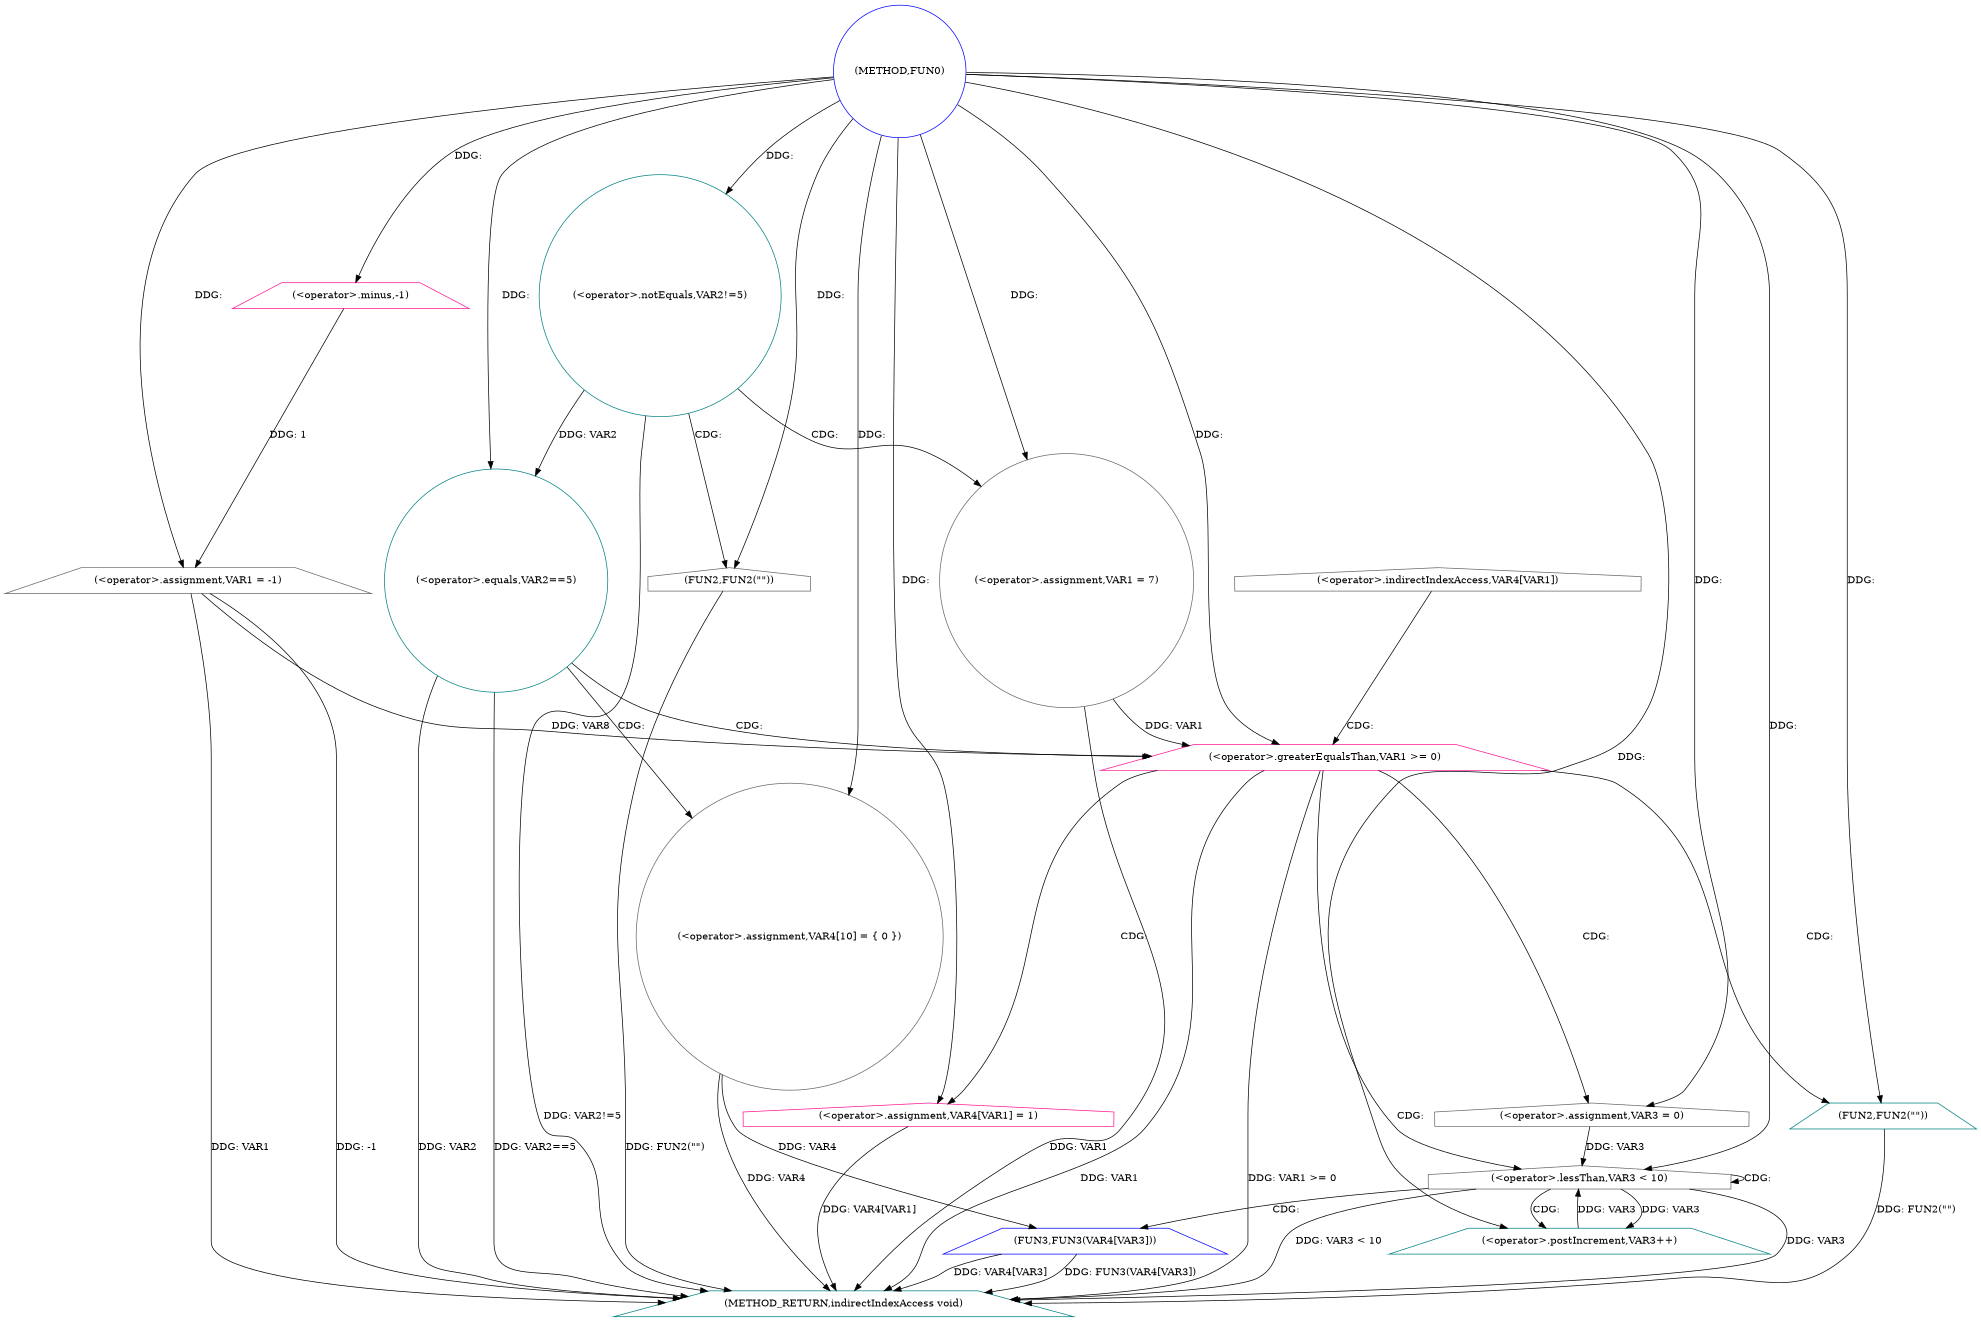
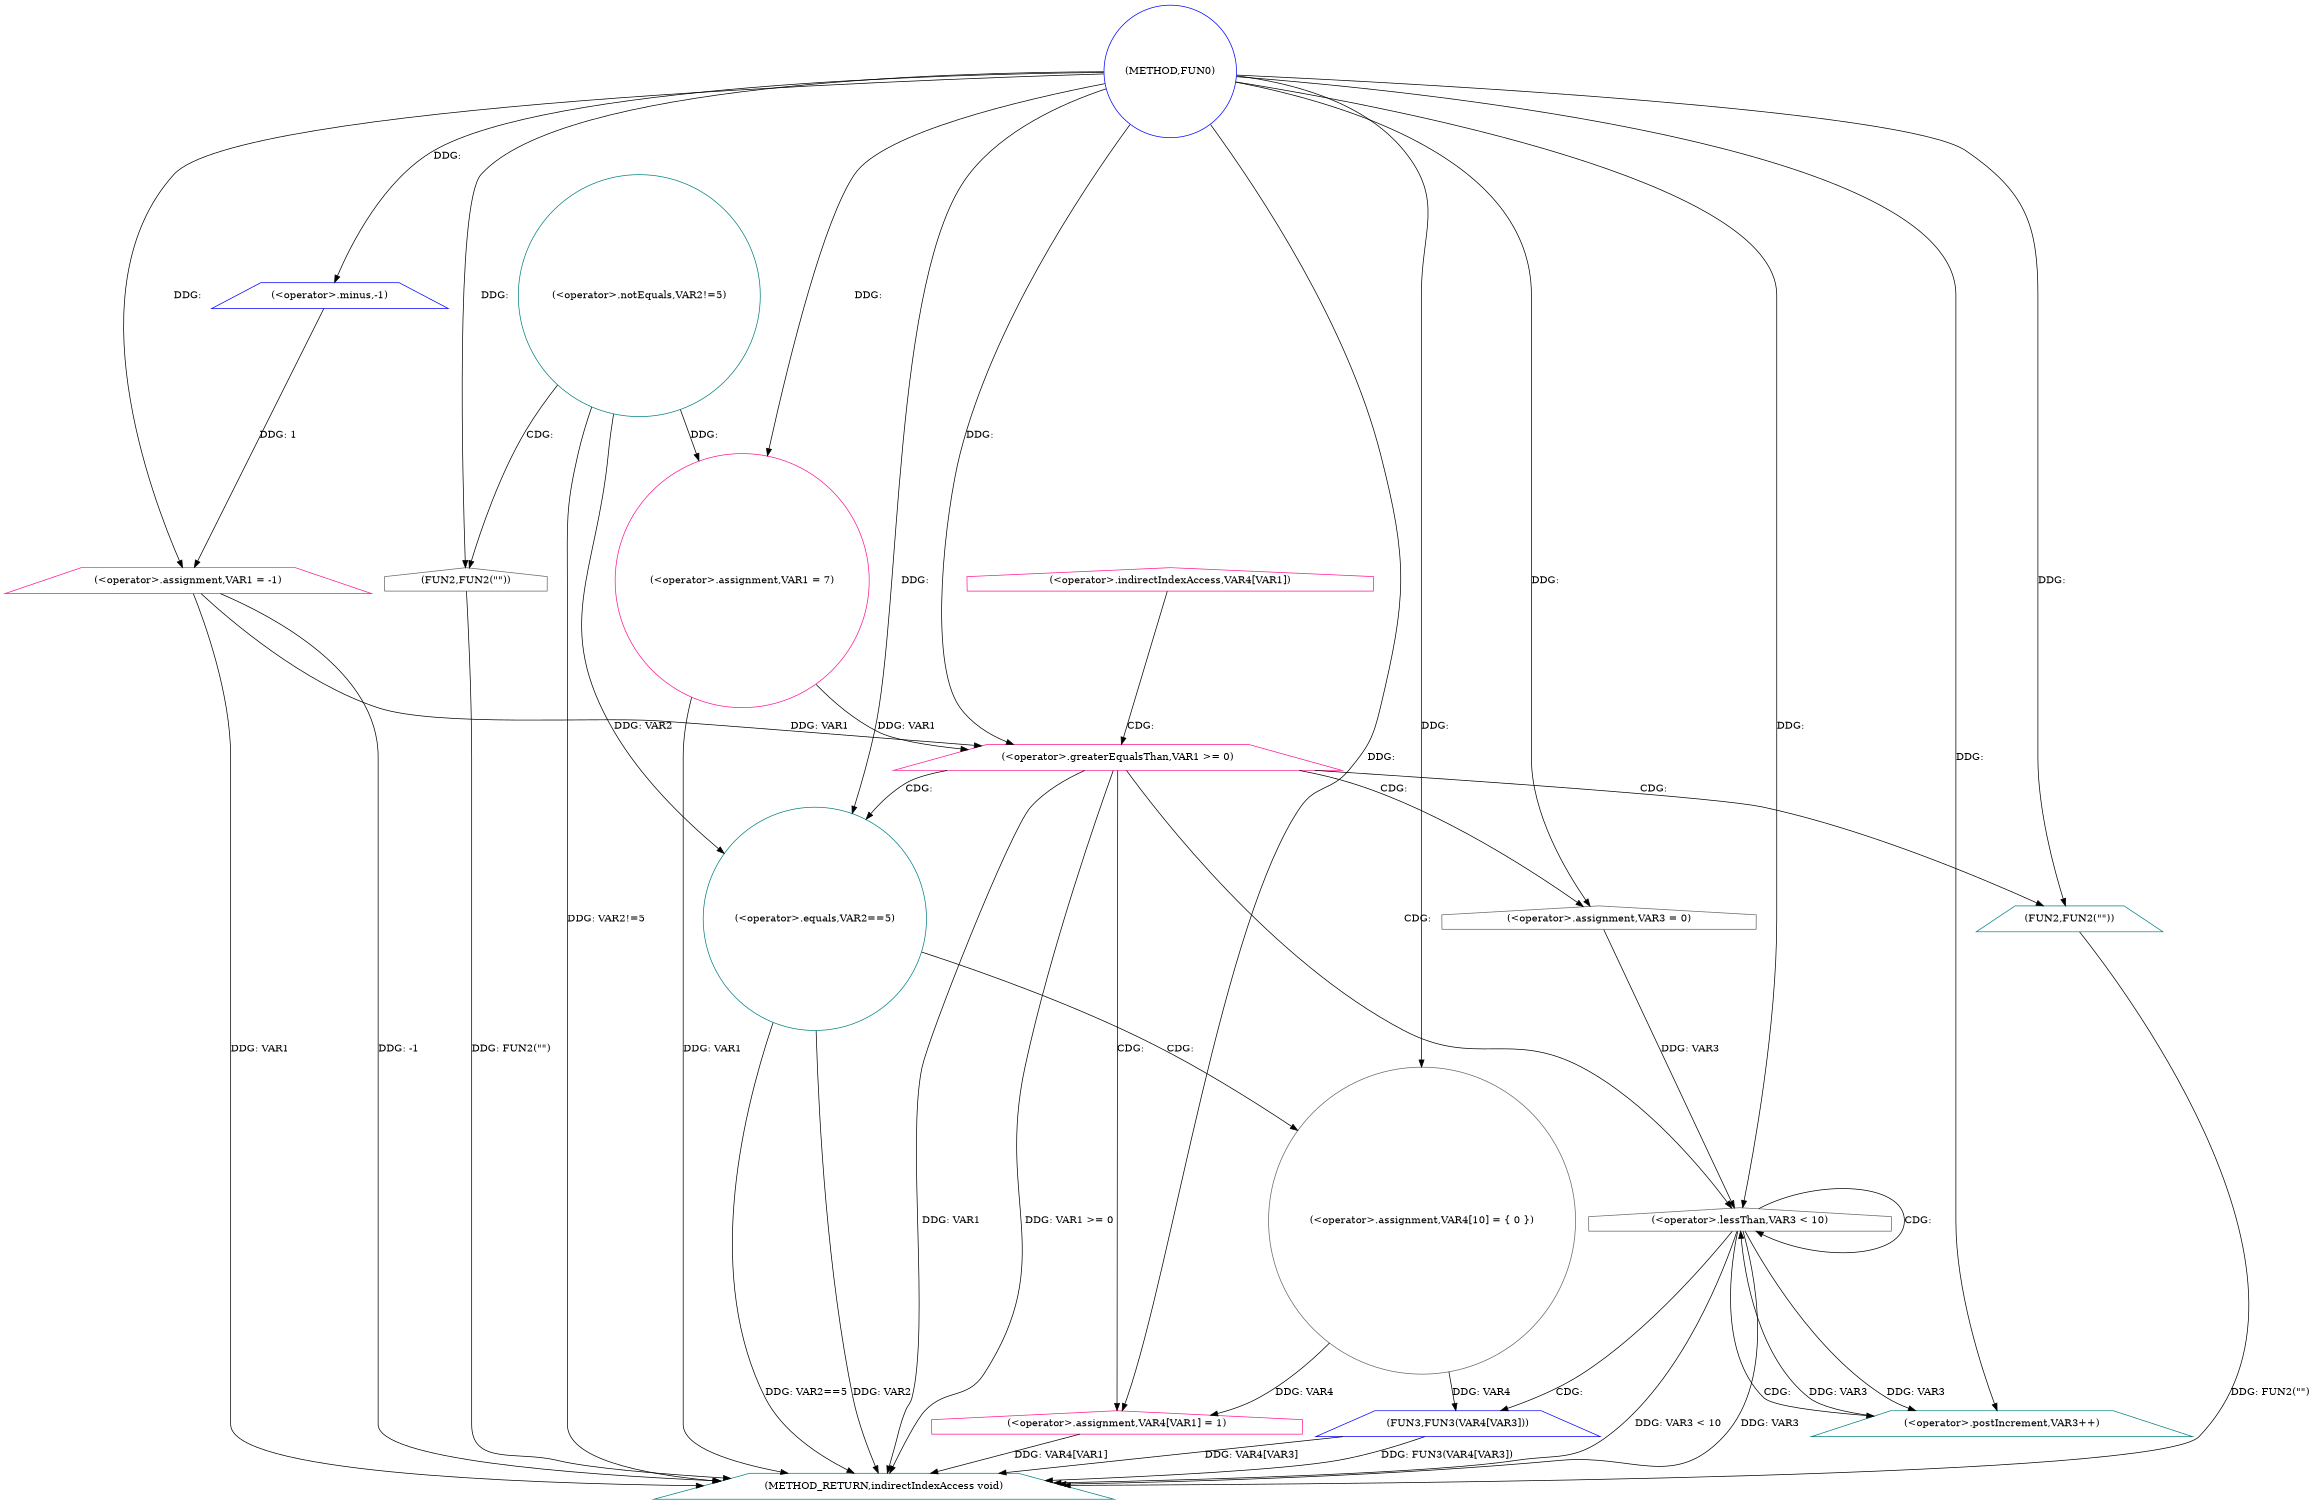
edge "(METHOD,FUN0)" -> "(<operator>.notEquals,VAR2!=5)": removed, label "DDG:"
node "(<operator>.minus,-1)": color deeppink -> blue
edge "(<operator>.notEquals,VAR2!=5)" -> "(<operator>.assignment,VAR1 = 7)": label "CDG: " -> "DDG: "
node "(<operator>.assignment,VAR1 = -1)": color gray40 -> deeppink
node "(<operator>.assignment,VAR1 = 7)": color gray40 -> deeppink
node "(<operator>.indirectIndexAccess,VAR4[VAR1])": color gray40 -> deeppink
edge "(<operator>.assignment,VAR1 = -1)" -> "(<operator>.greaterEqualsThan,VAR1 >= 0)": label "DDG: VAR8" -> "DDG: VAR1"
edge "(<operator>.equals,VAR2==5)" -> "(<operator>.greaterEqualsThan,VAR1 >= 0)": reversed
edge "(<operator>.assignment,VAR4[10] = { 0 })" -> "(METHOD_RETURN,indirectIndexAccess void)": now "(<operator>.assignment,VAR4[10] = { 0 })" -> "(<operator>.assignment,VAR4[VAR1] = 1)"
